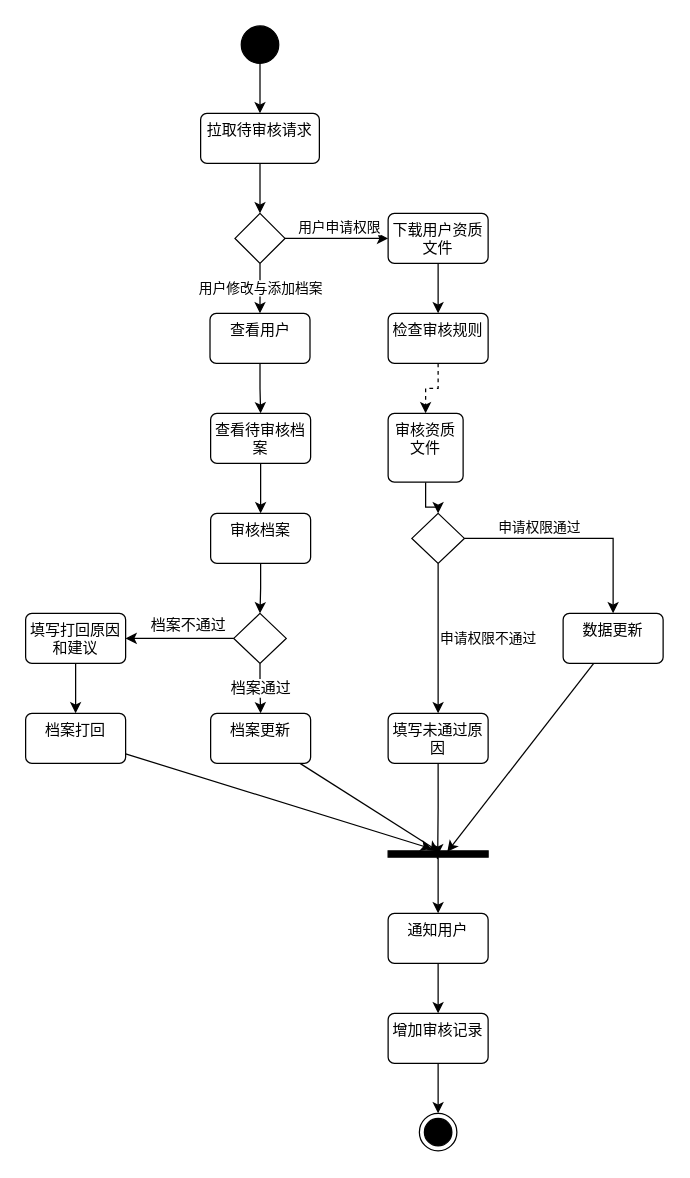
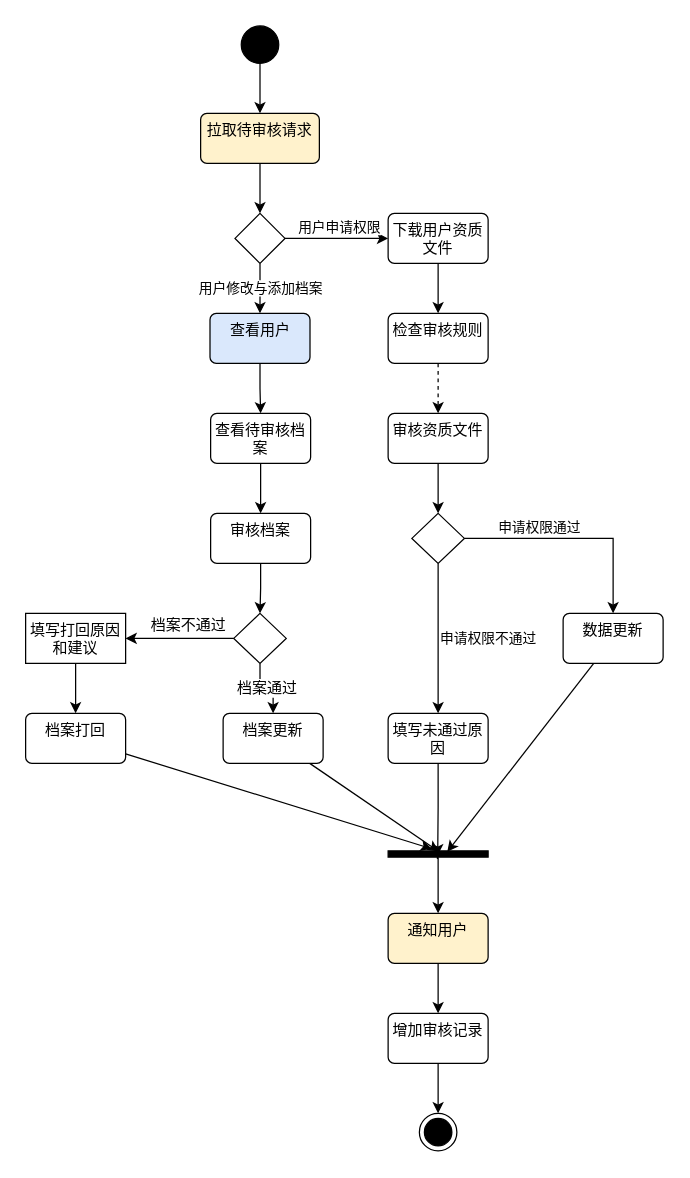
node "拉取待审核请求": fillcolor #ffffff -> #fff2cc
node "查看用户": fillcolor #ffffff -> #dae8fc
node "审核资质文件": size 75x69 -> 100x50
node "填写打回原因和建议": shape rounded rectangle -> rectangle
node "档案更新": moved (261, 738) -> (273, 738)
node "通知用户": fillcolor #ffffff -> #fff2cc
